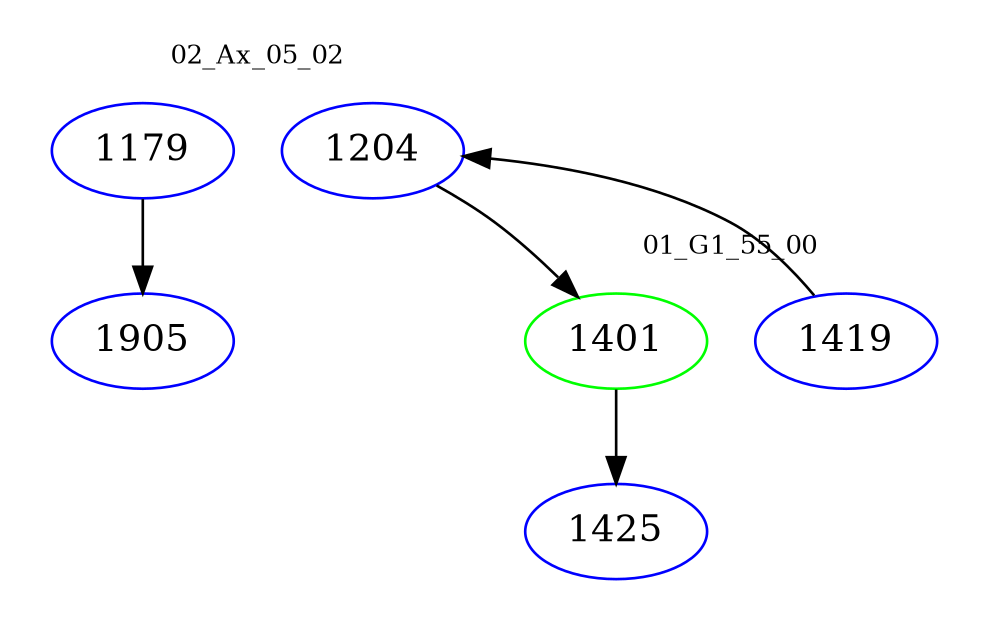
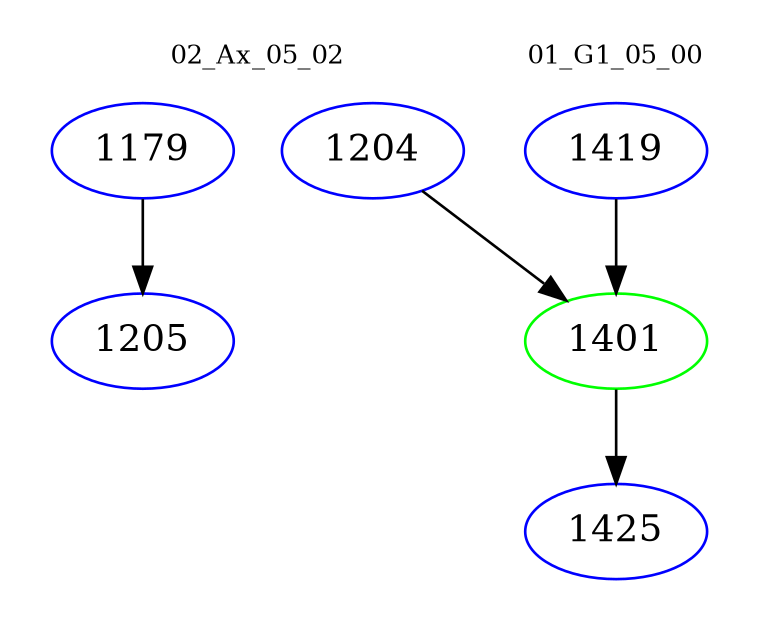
edge "1419" -> "1204": now "1419" -> "1401"
cluster "01_G1_55_00": label "01_G1_55_00" -> "01_G1_05_00"
node "1905": label "1905" -> "1205"
